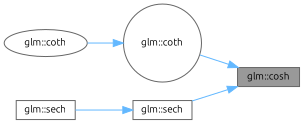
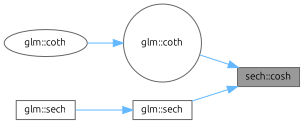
node "glm::cosh": label "glm::cosh" -> "sech::cosh"
